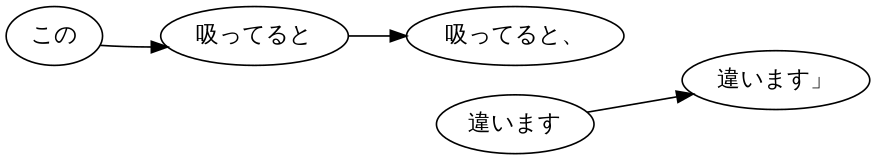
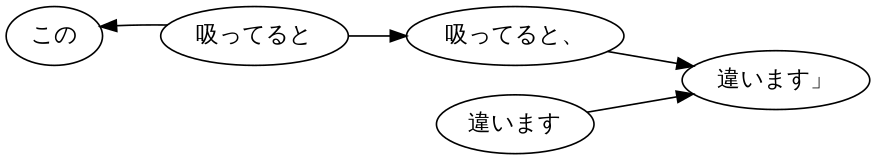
edge "この" -> "吸ってると": reversed
edge "吸ってると、" -> "違います」": added
